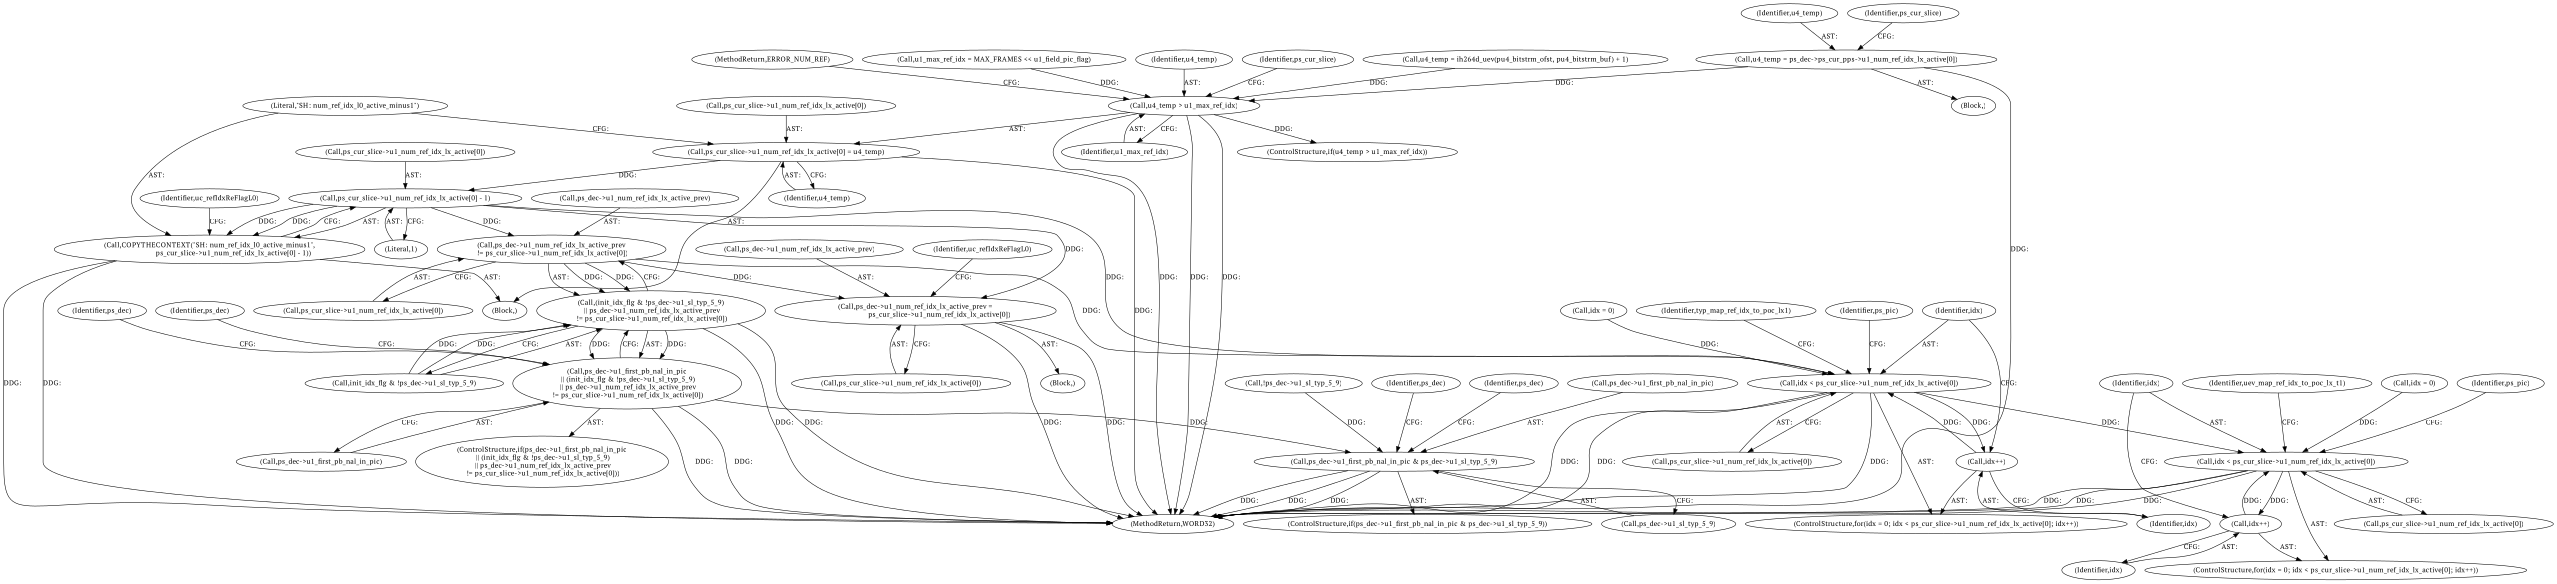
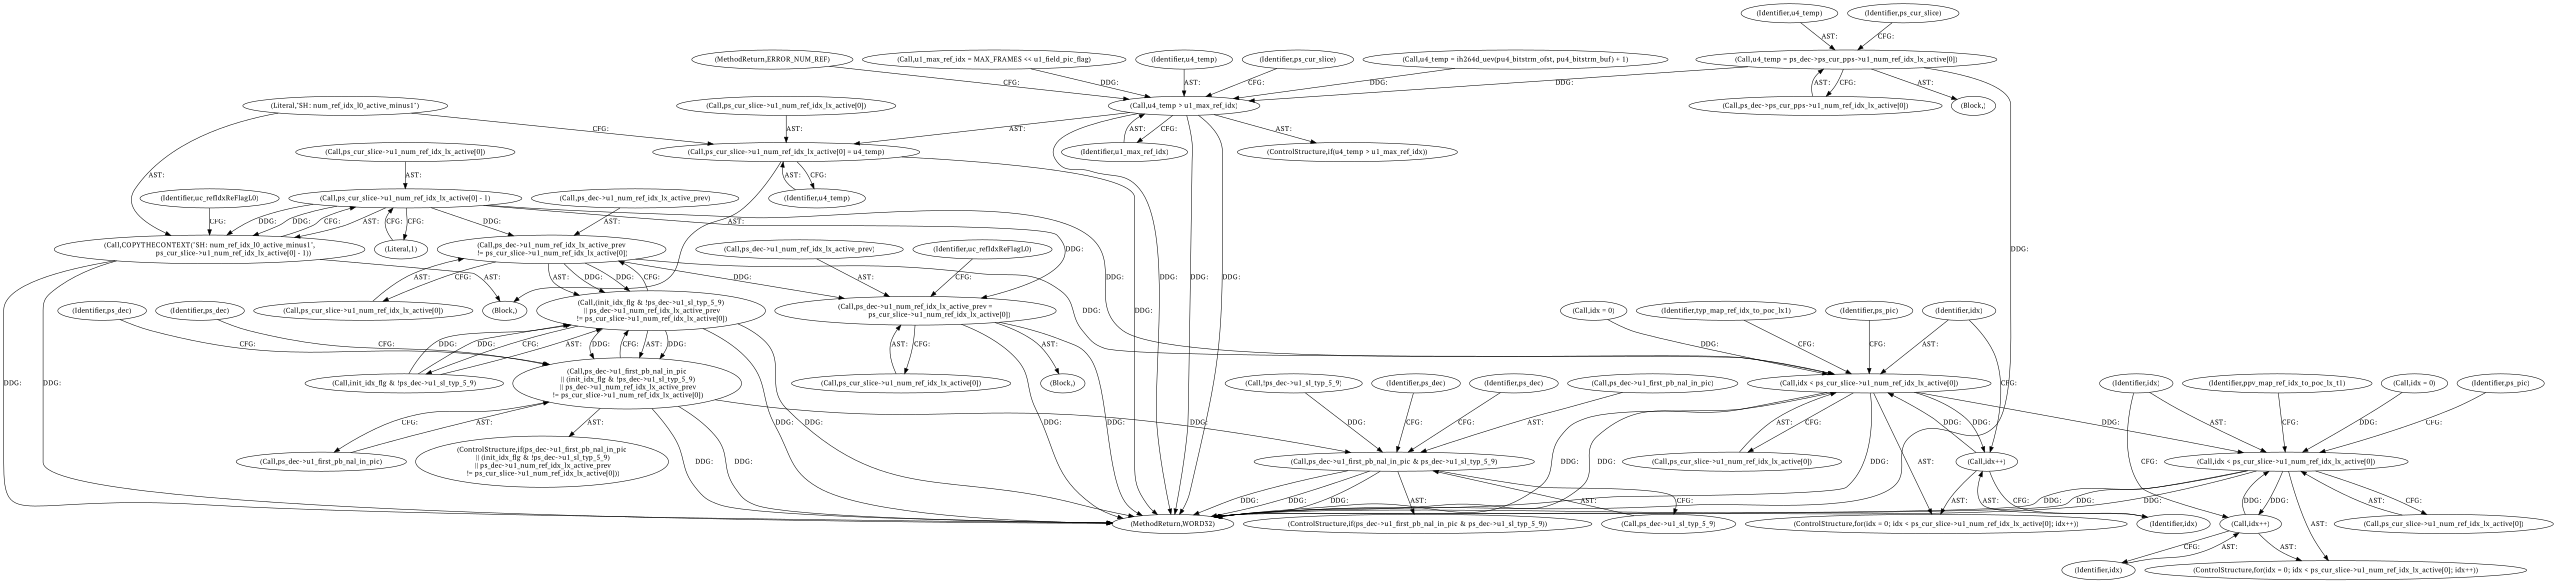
node "(Call,ps_dec->ps_cur_pps->u1_num_ref_idx_lx_active[0])": added
edge "(Call,u4_temp > u1_max_ref_idx)" -> "(ControlStructure,if(u4_temp > u1_max_ref_idx))": label "DDG: " -> "AST: "
edge "(Call,ps_cur_slice->u1_num_ref_idx_lx_active[0] = u4_temp)" -> "(Call,ps_cur_slice->u1_num_ref_idx_lx_active[0] - 1)": removed, label "DDG:"
edge "(Literal,1)" -> "(Call,ps_cur_slice->u1_num_ref_idx_lx_active[0] - 1)": label "AST: " -> "CFG: "
node "(Identifier,uev_map_ref_idx_to_poc_lx_t1)": label "(Identifier,uev_map_ref_idx_to_poc_lx_t1)" -> "(Identifier,ppv_map_ref_idx_to_poc_lx_t1)"
